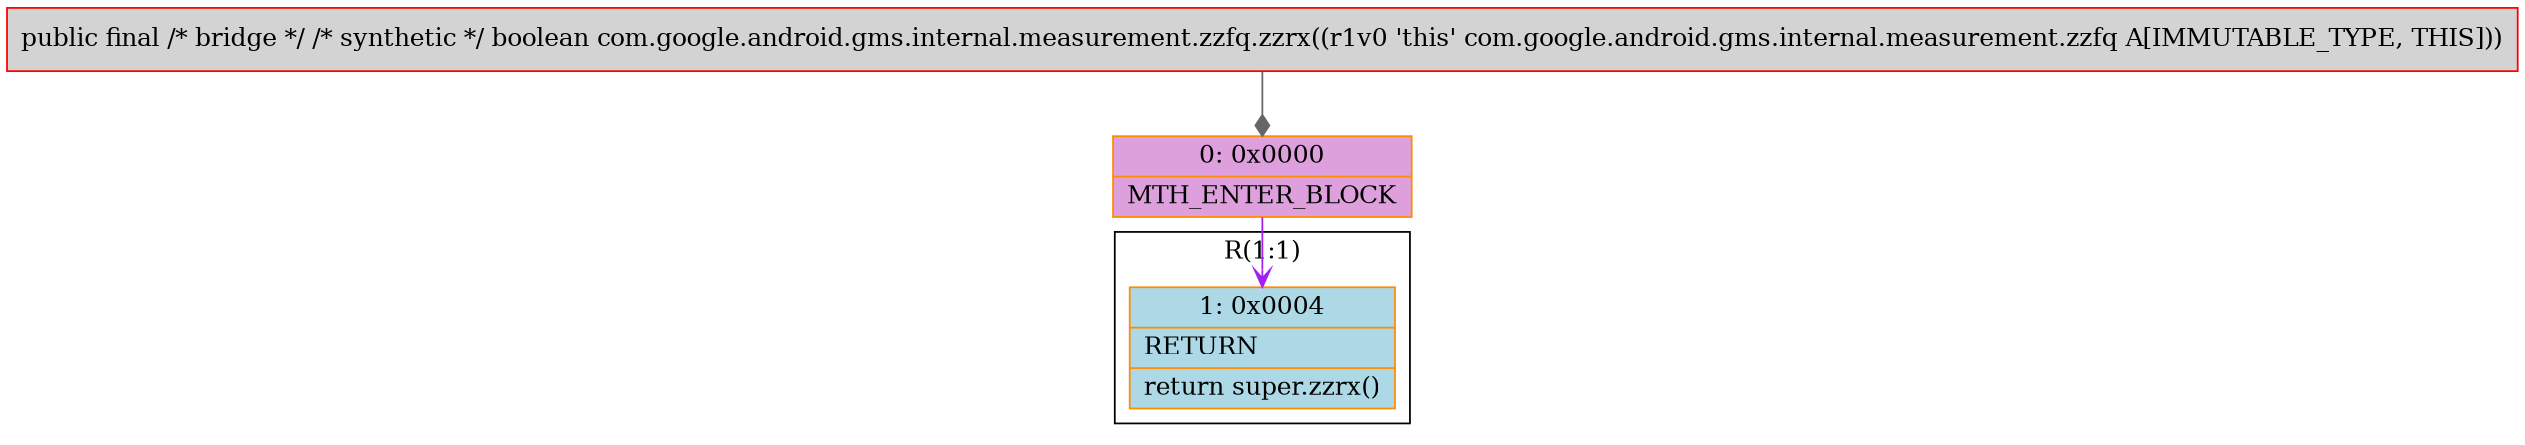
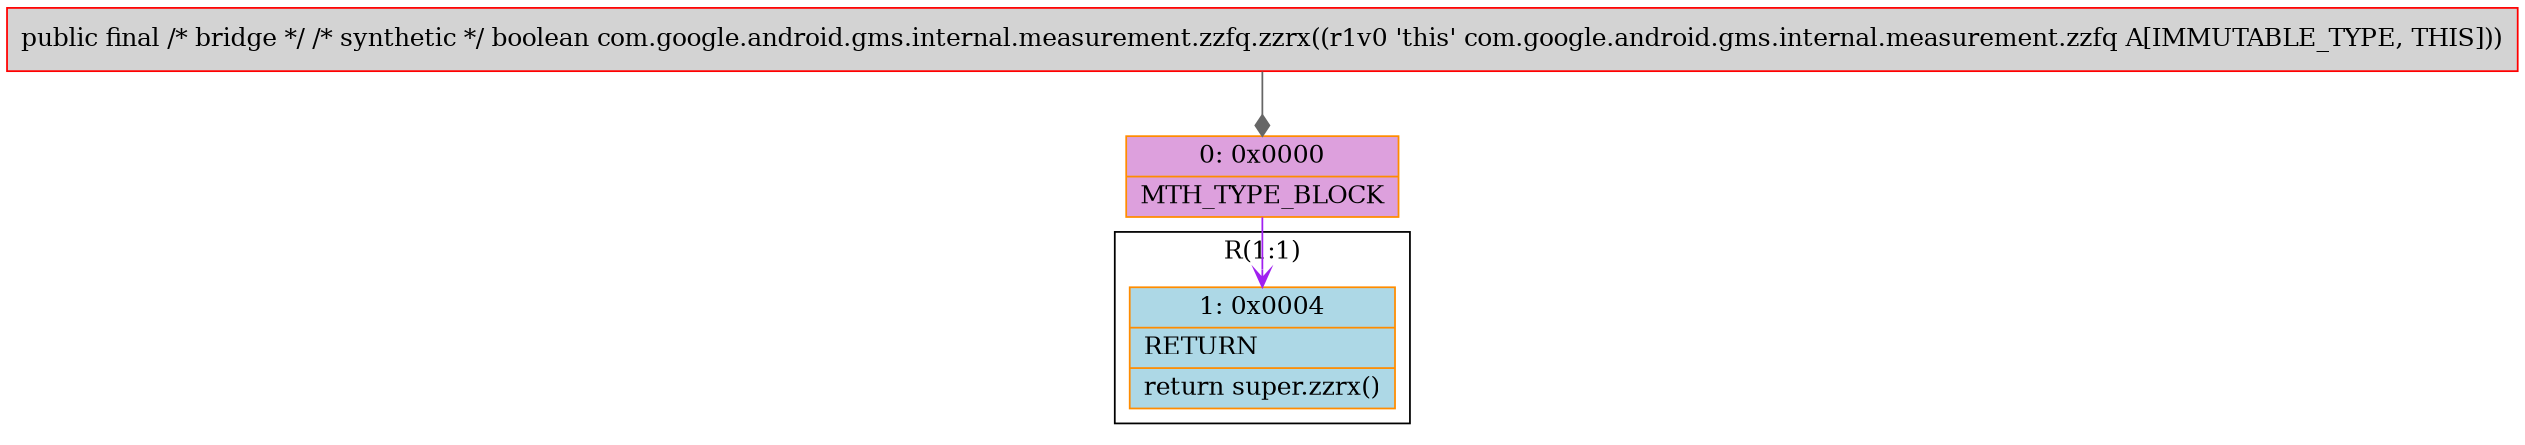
node "0: 0x0000": text "MTH_ENTER_BLOCK" -> "MTH_TYPE_BLOCK"
